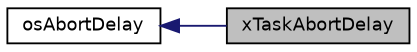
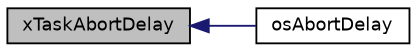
edge "xTaskAbortDelay" -> "osAbortDelay": reversed
